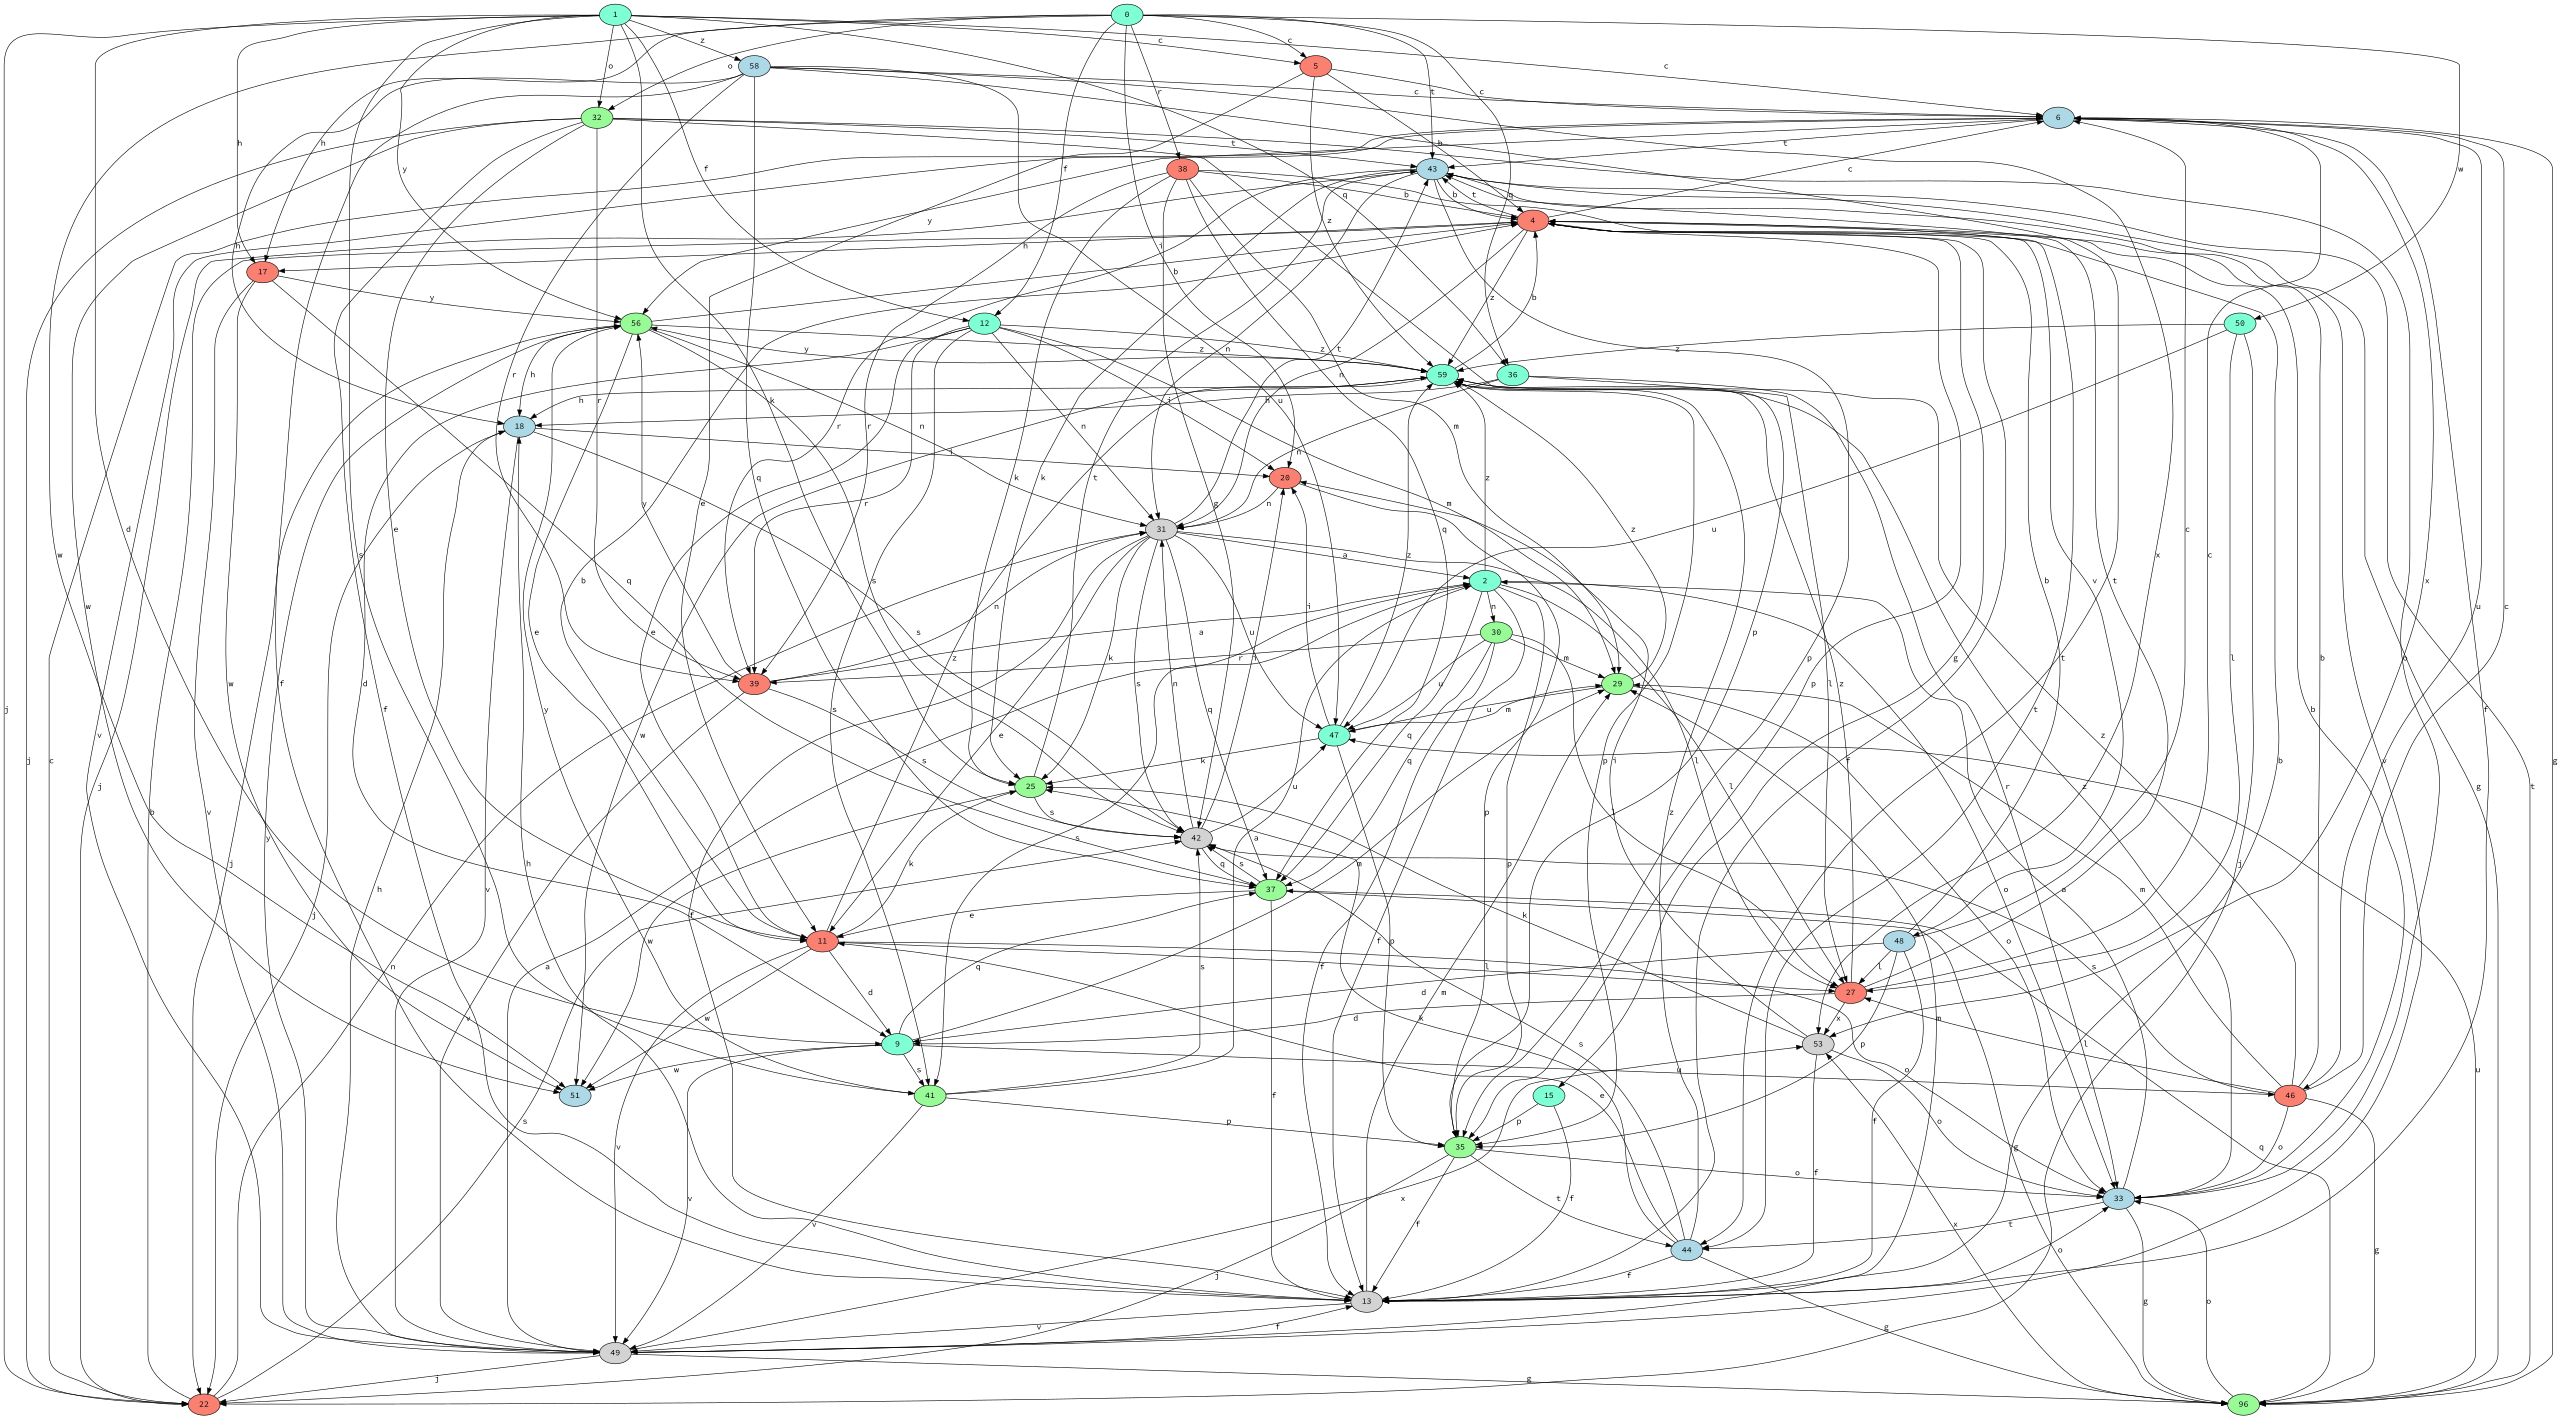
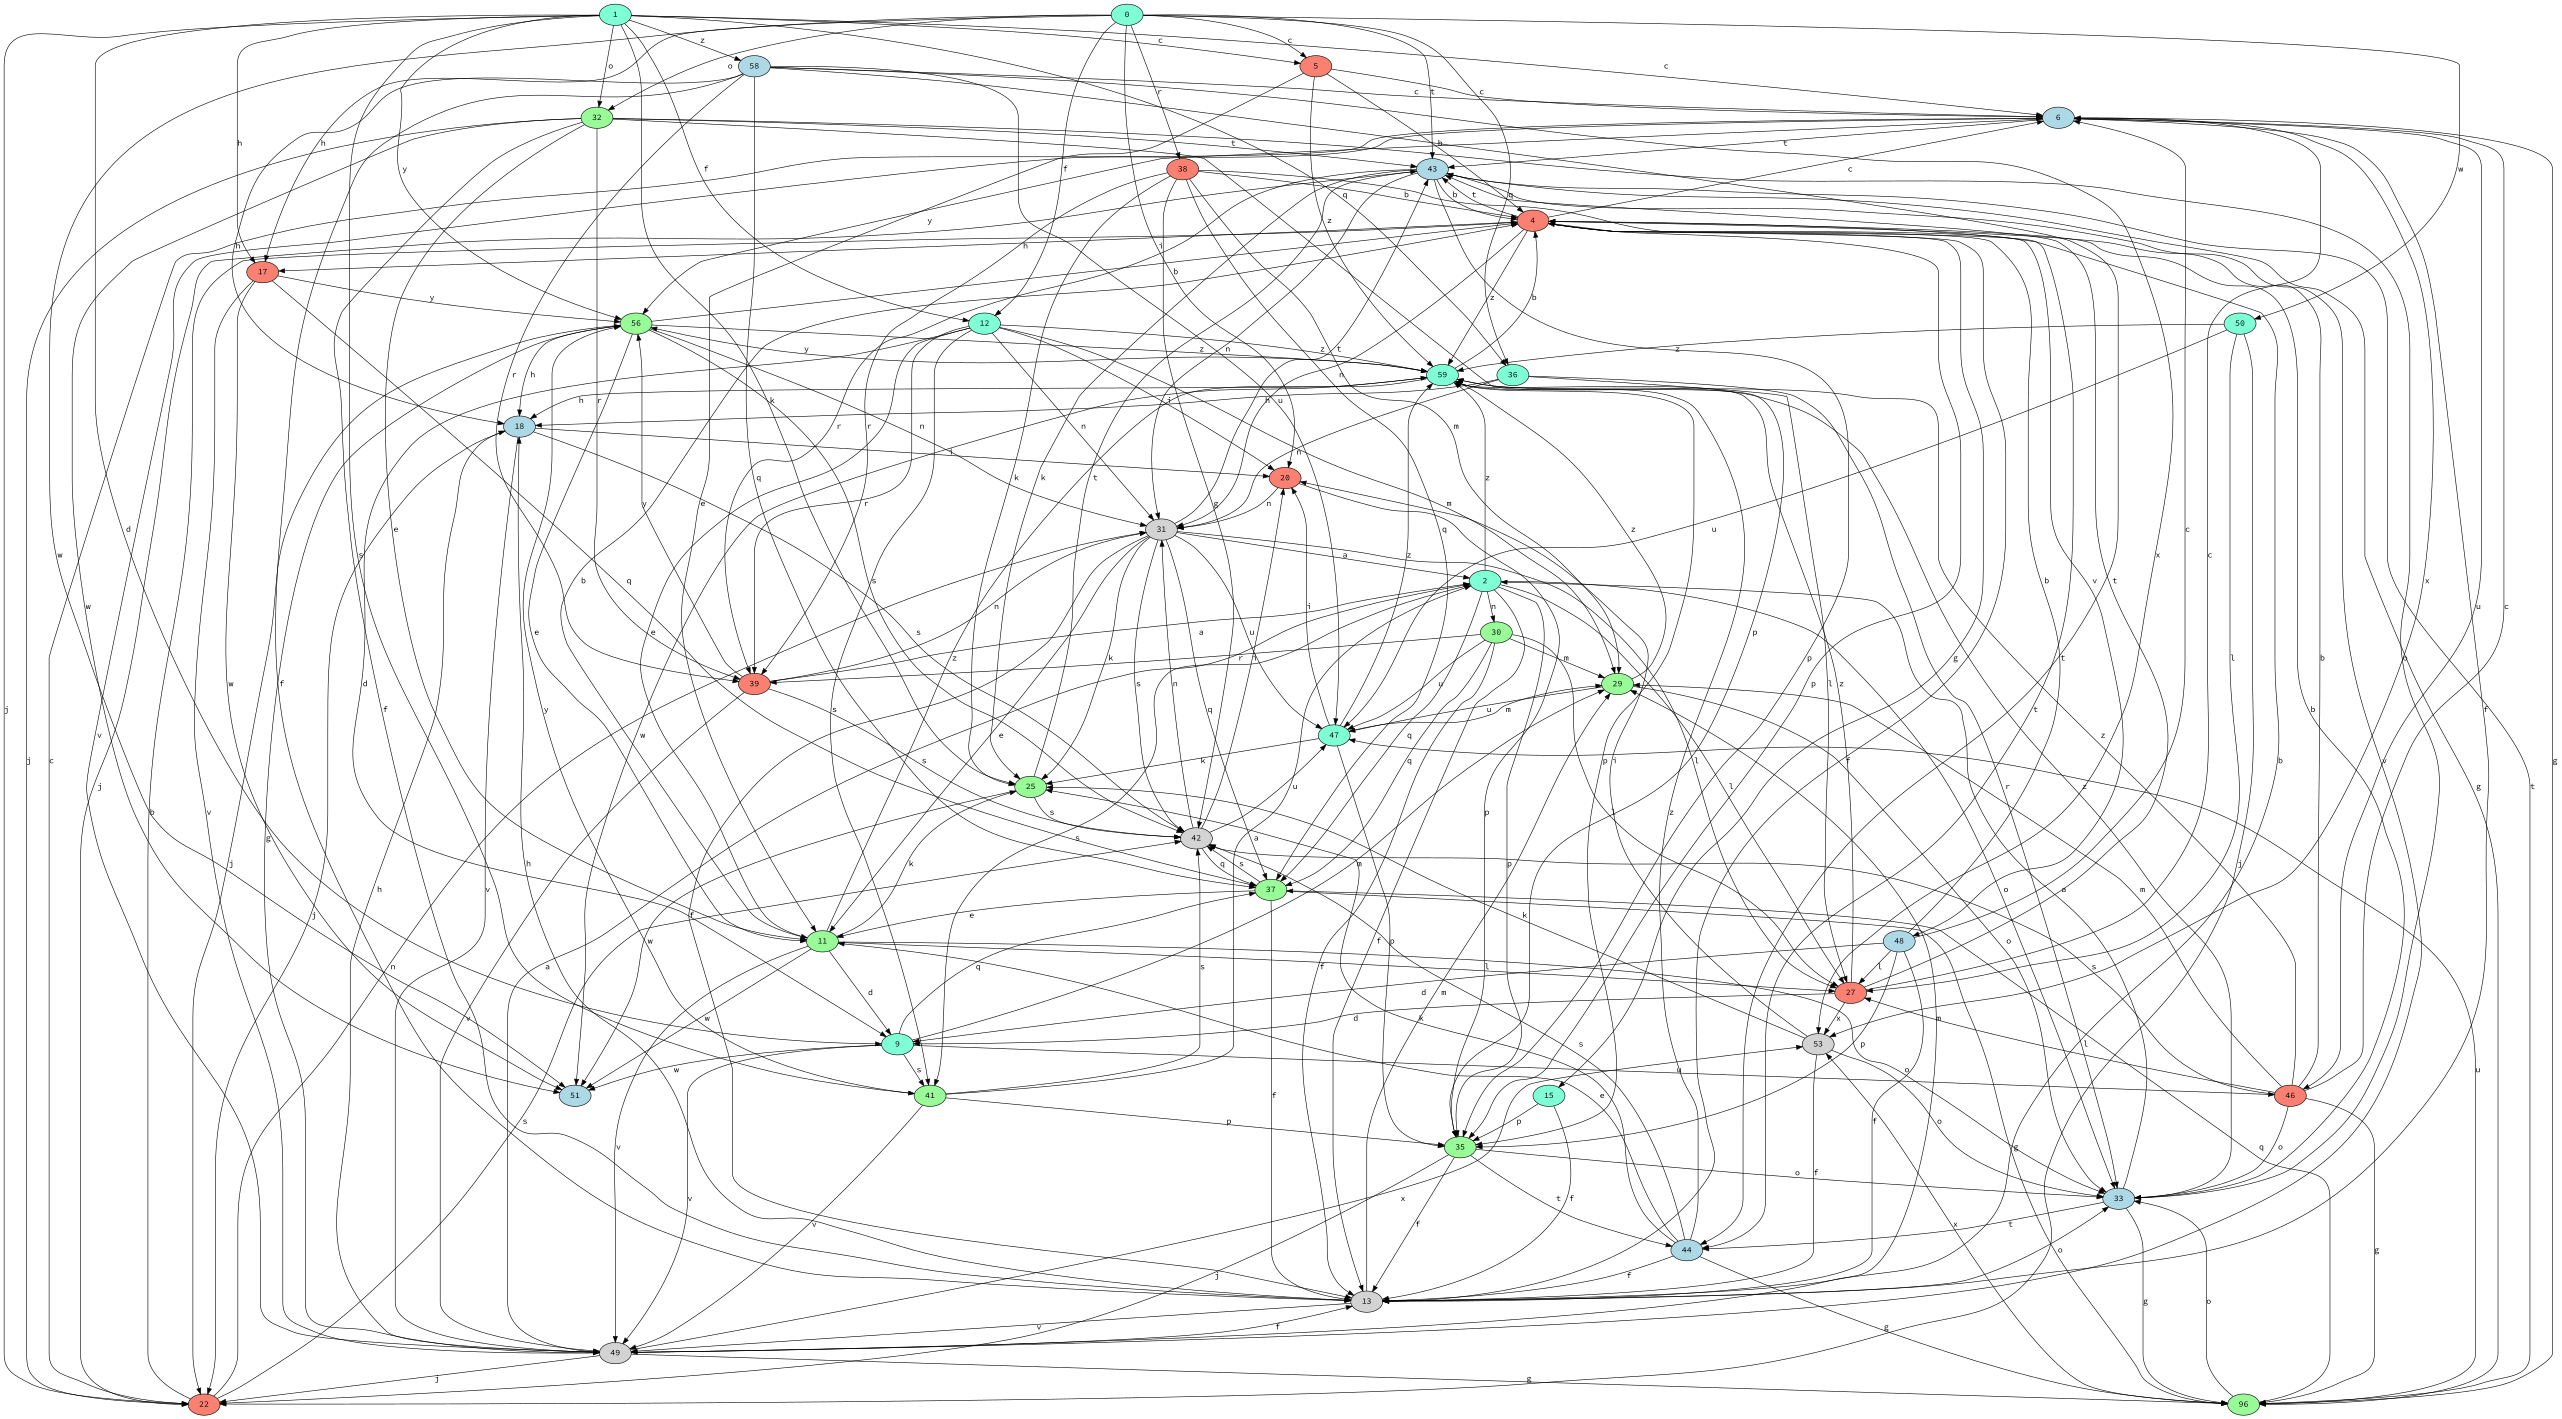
edge "49" -> "56": label "y" -> "g"
node "11": fillcolor salmon -> palegreen
